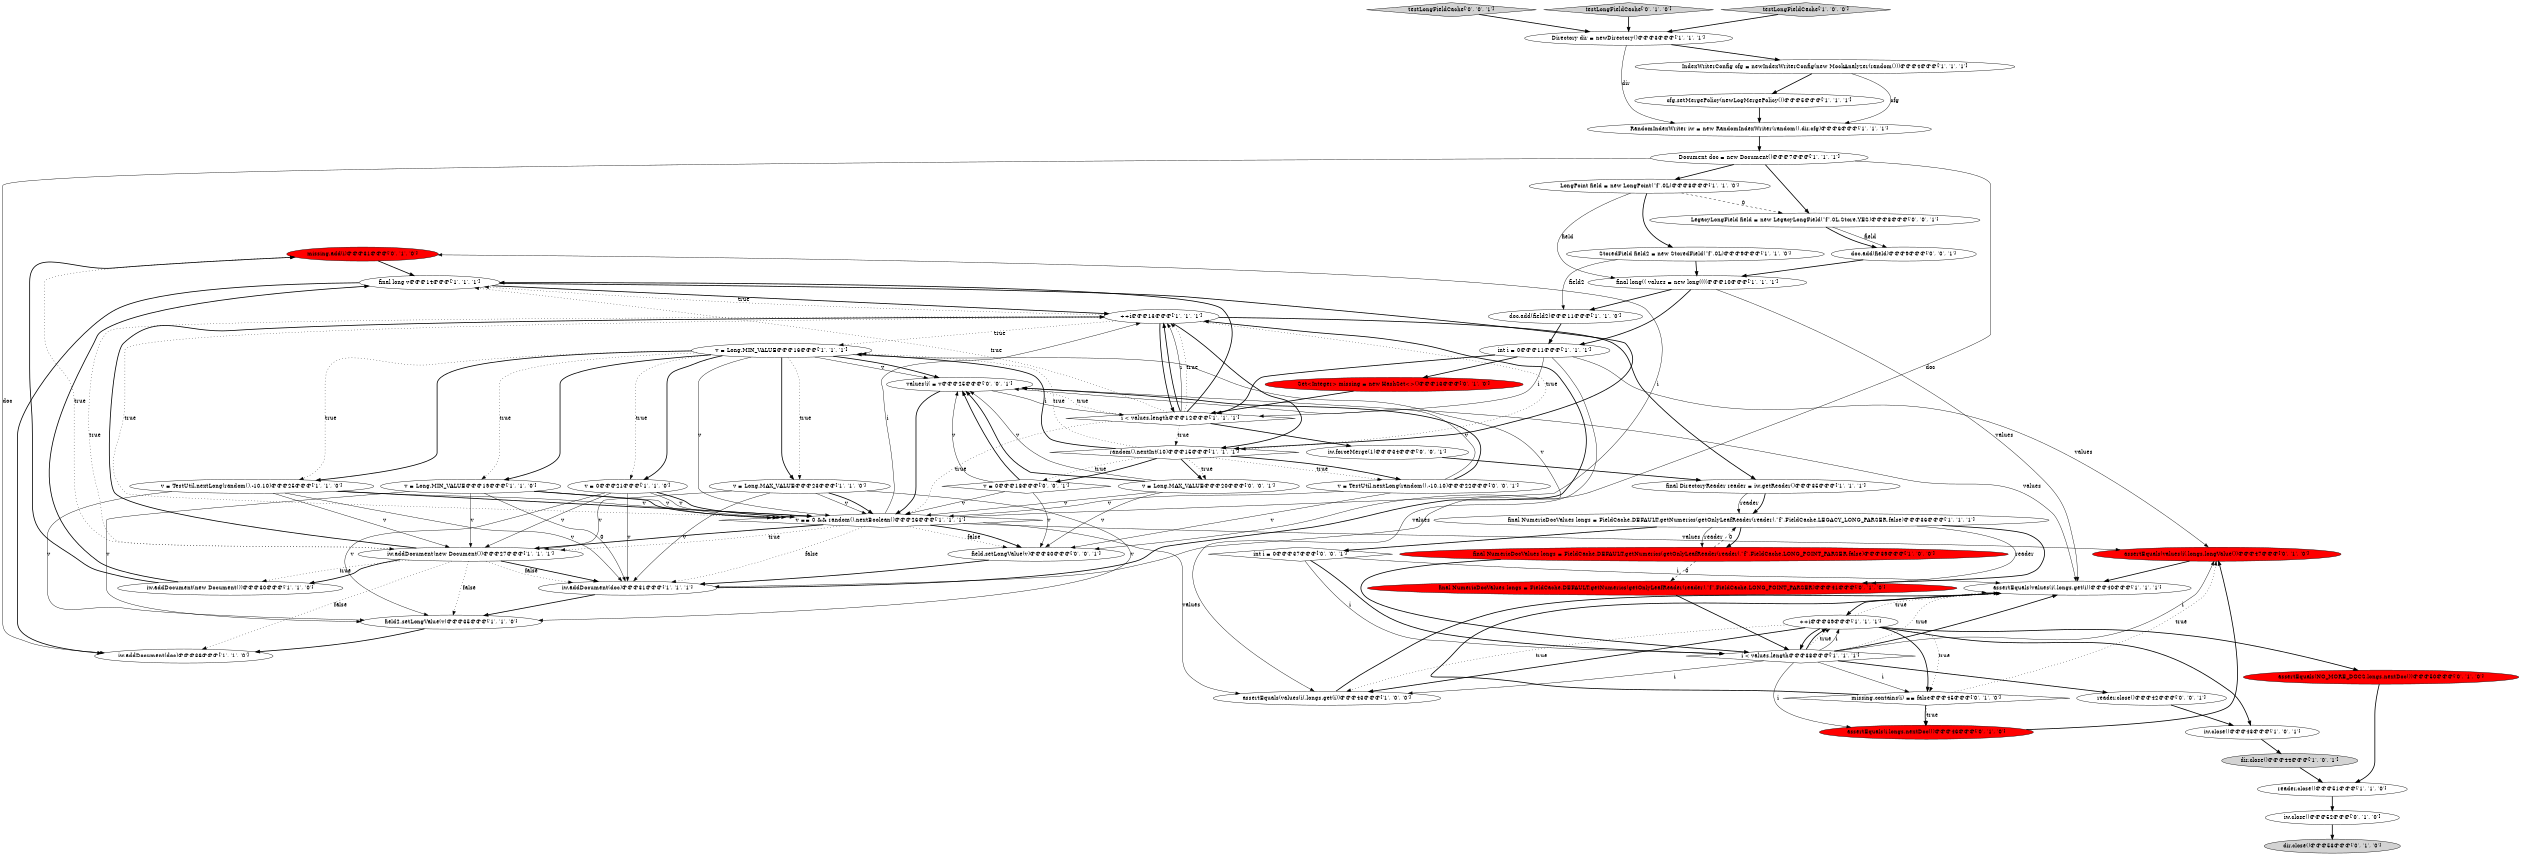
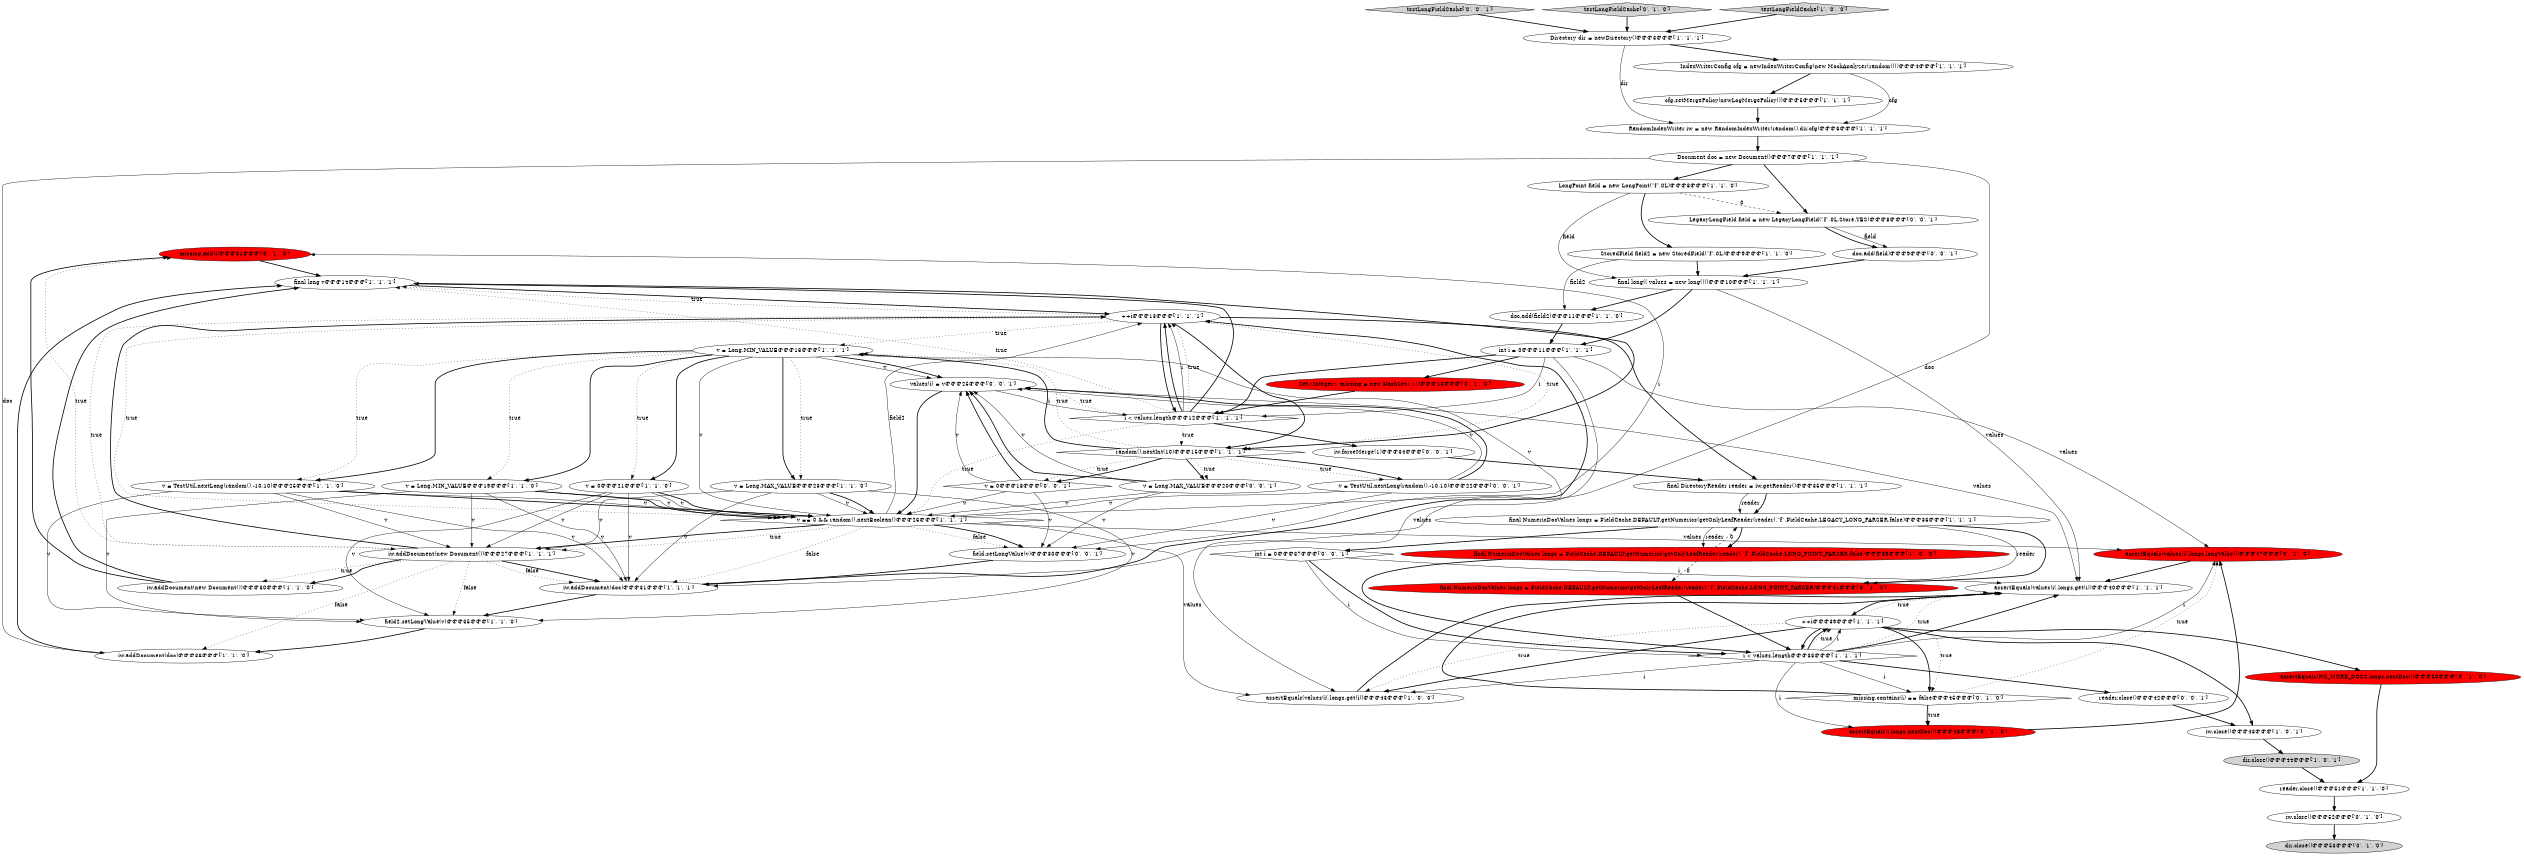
edge "final long v@@@14@@@['1', '1', '1']" -> "iw.addDocument(doc)@@@36@@@['1', '1', '0']": reversed
edge "v == 0 && random().nextBoolean()@@@26@@@['1', '1', '1']" -> "++i@@@13@@@['1', '1', '1']": label "i" -> "field2"
edge "v = Long.MIN_VALUE@@@19@@@['1', '1', '0']" -> "iw.addDocument(doc)@@@31@@@['1', '1', '1']": label "0" -> "v"
